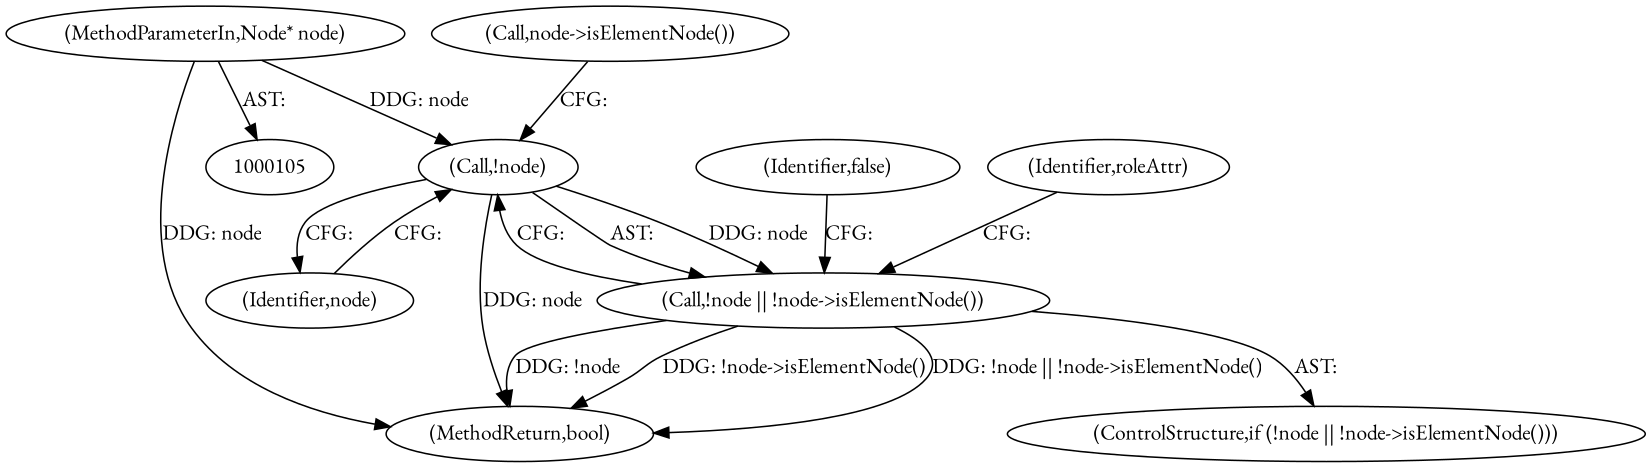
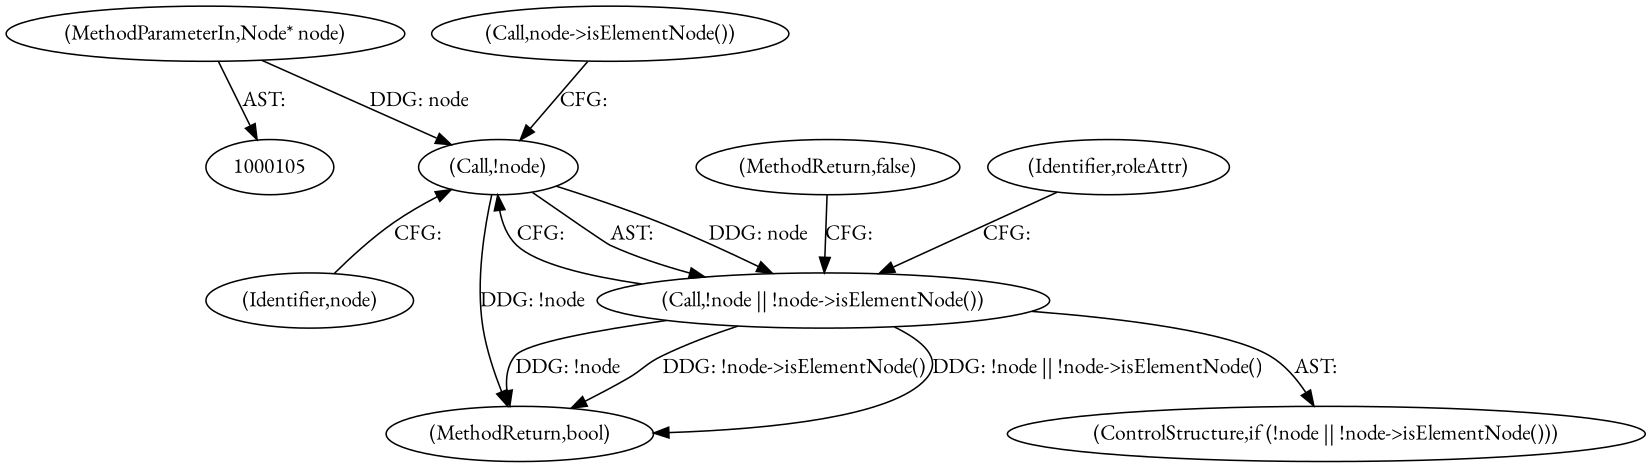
node "(Identifier,false)": label "(Identifier,false)" -> "(MethodReturn,false)"
edge "(Call,!node)" -> "(Identifier,node)": removed, label "CFG:"
edge "(MethodParameterIn,Node* node)" -> "(MethodReturn,bool)": removed, label "DDG: node"
edge "(Call,!node)" -> "(MethodReturn,bool)": label "DDG: node" -> "DDG: !node"
